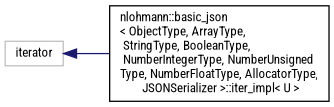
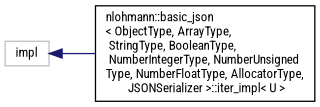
node "iterator": label "iterator" -> "impl"
